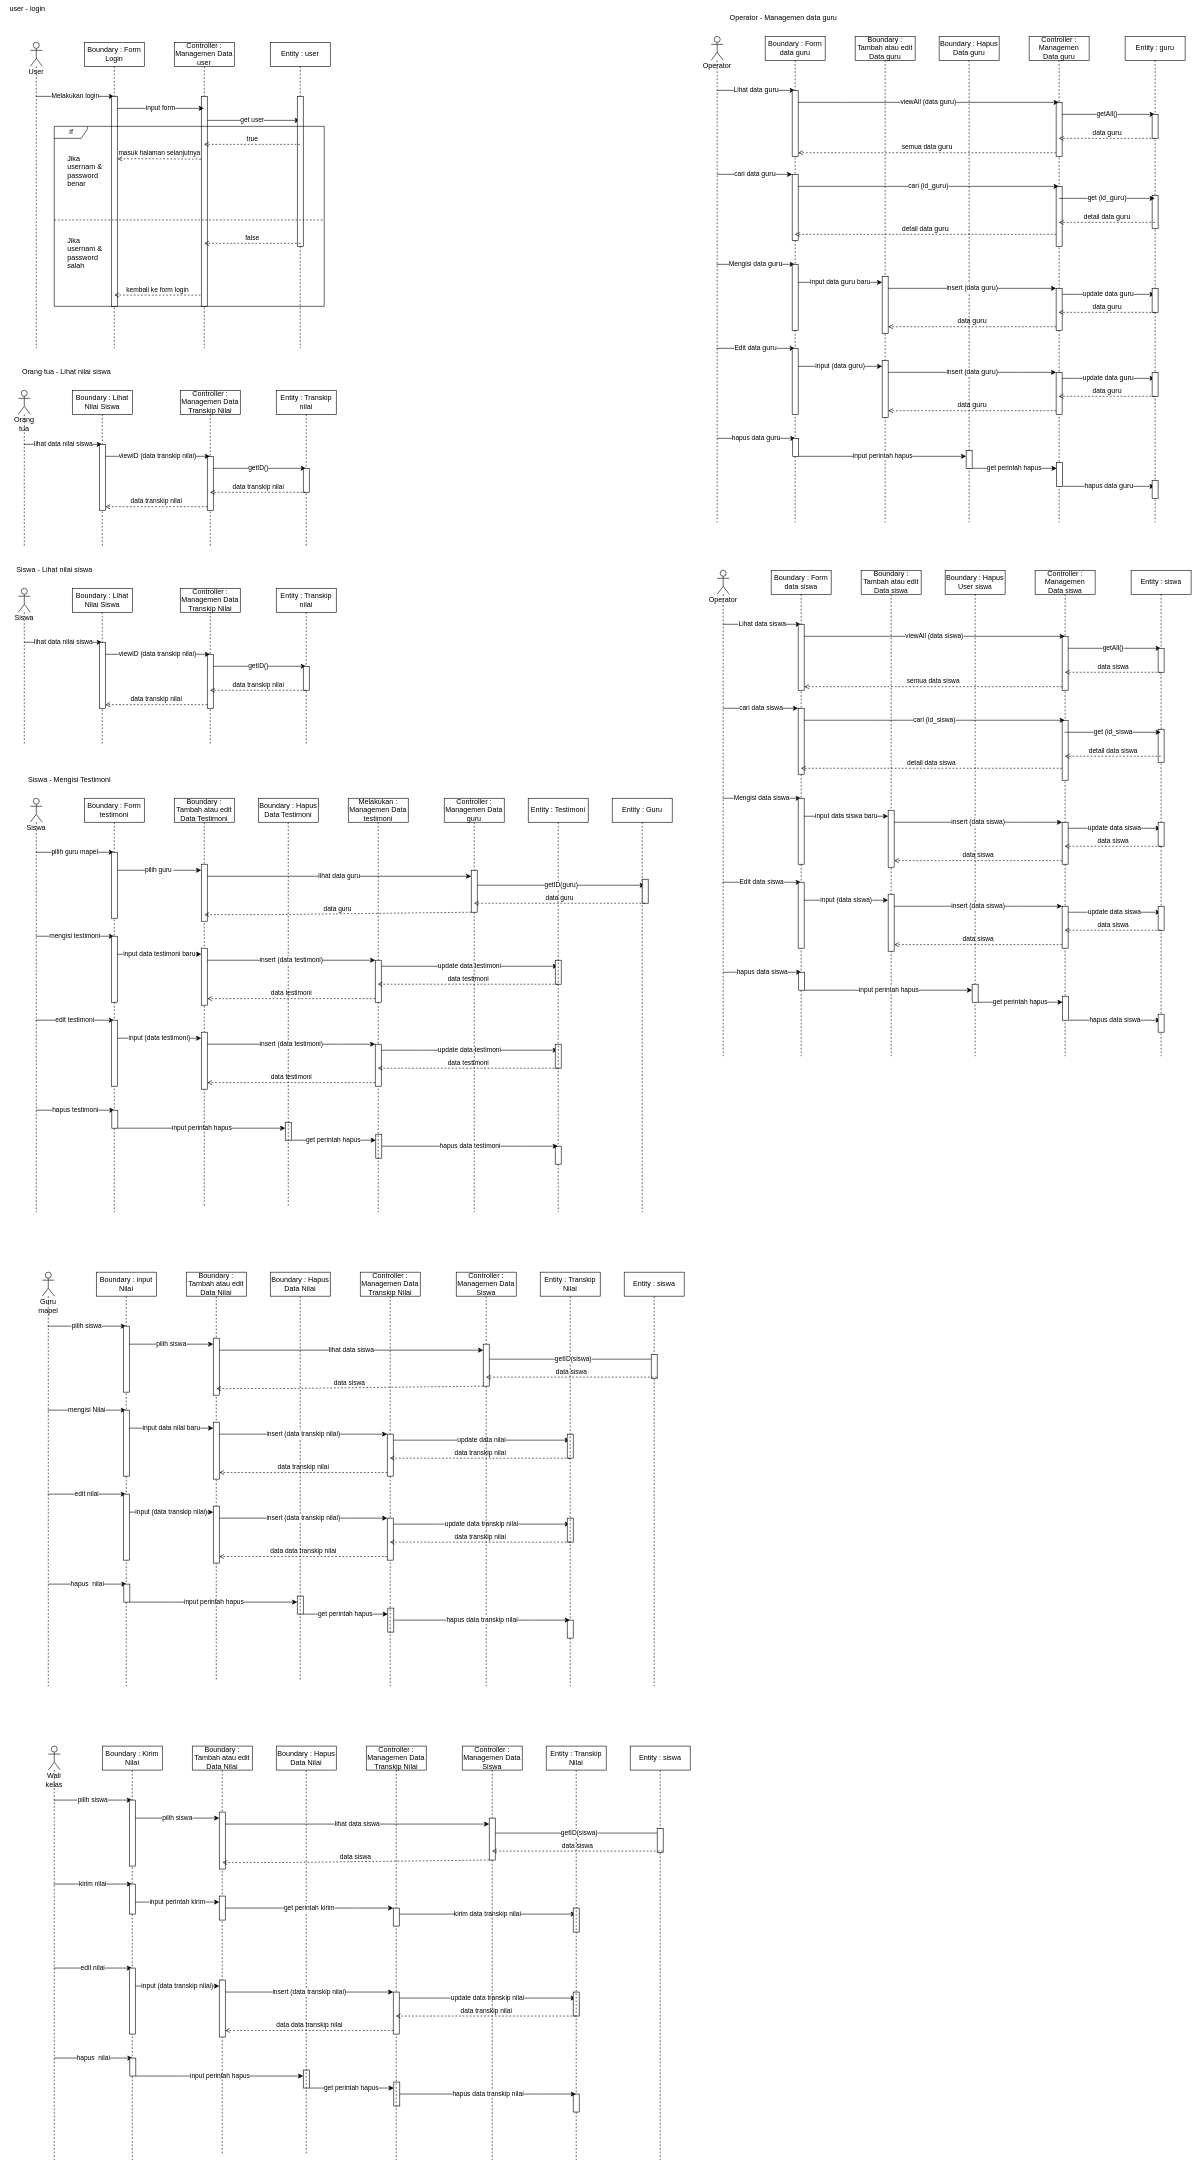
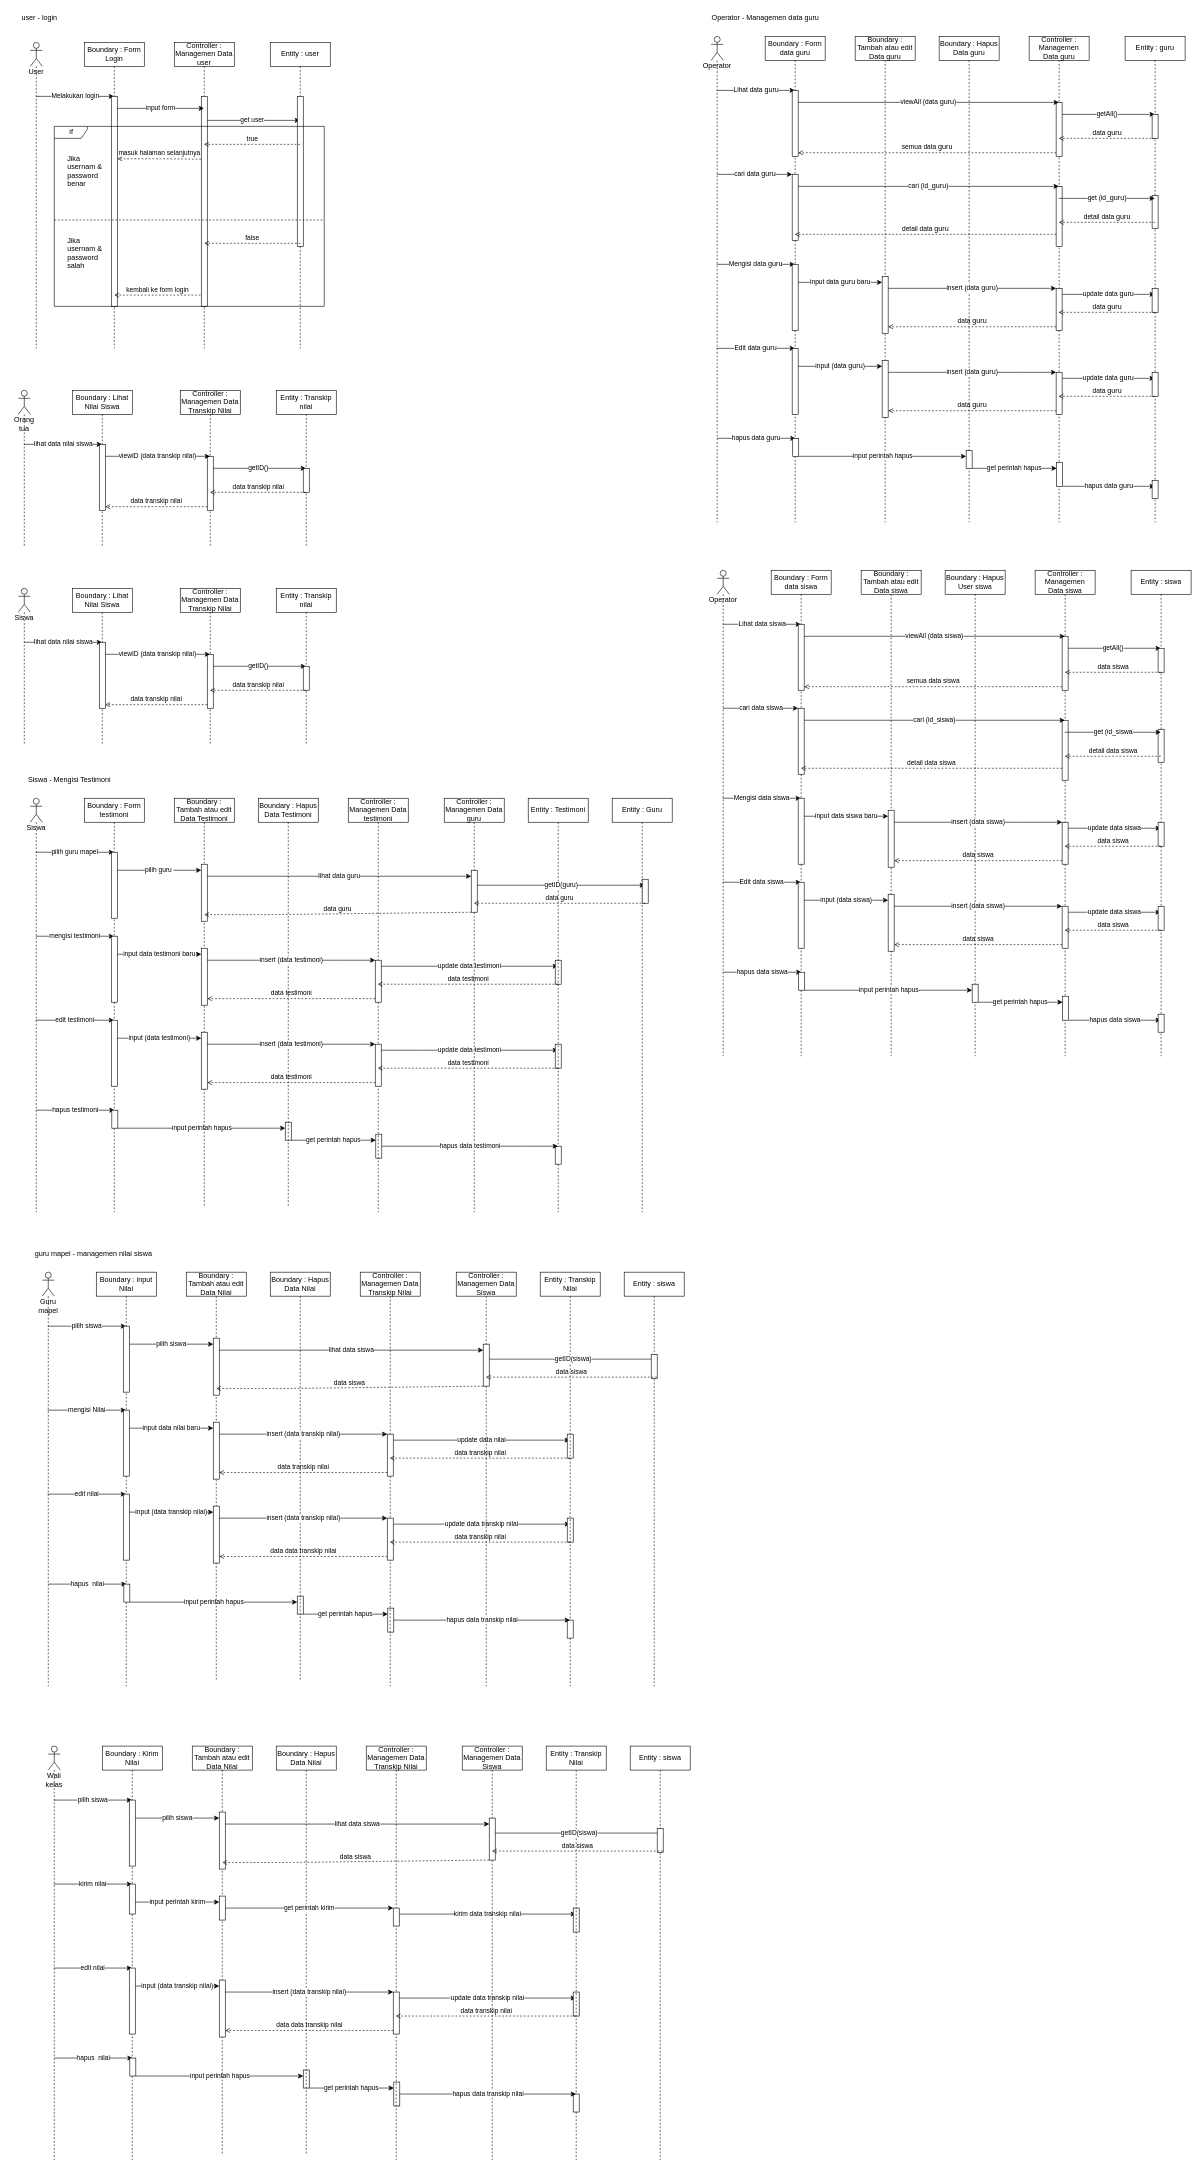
node "user - login": moved (27, 9) -> (39, 18)
node "Operator - Managemen data guru": moved (783, 18) -> (765, 18)
node "Orang tua - Lihat nilai siswa": removed
node "Siswa - Lihat nilai siswa": removed
node "Melakukan : Managemen Data testimoni": label "Melakukan : Managemen Data testimoni" -> "Controller : Managemen Data testimoni"
node "guru mapel - managemen nilai siswa": added
